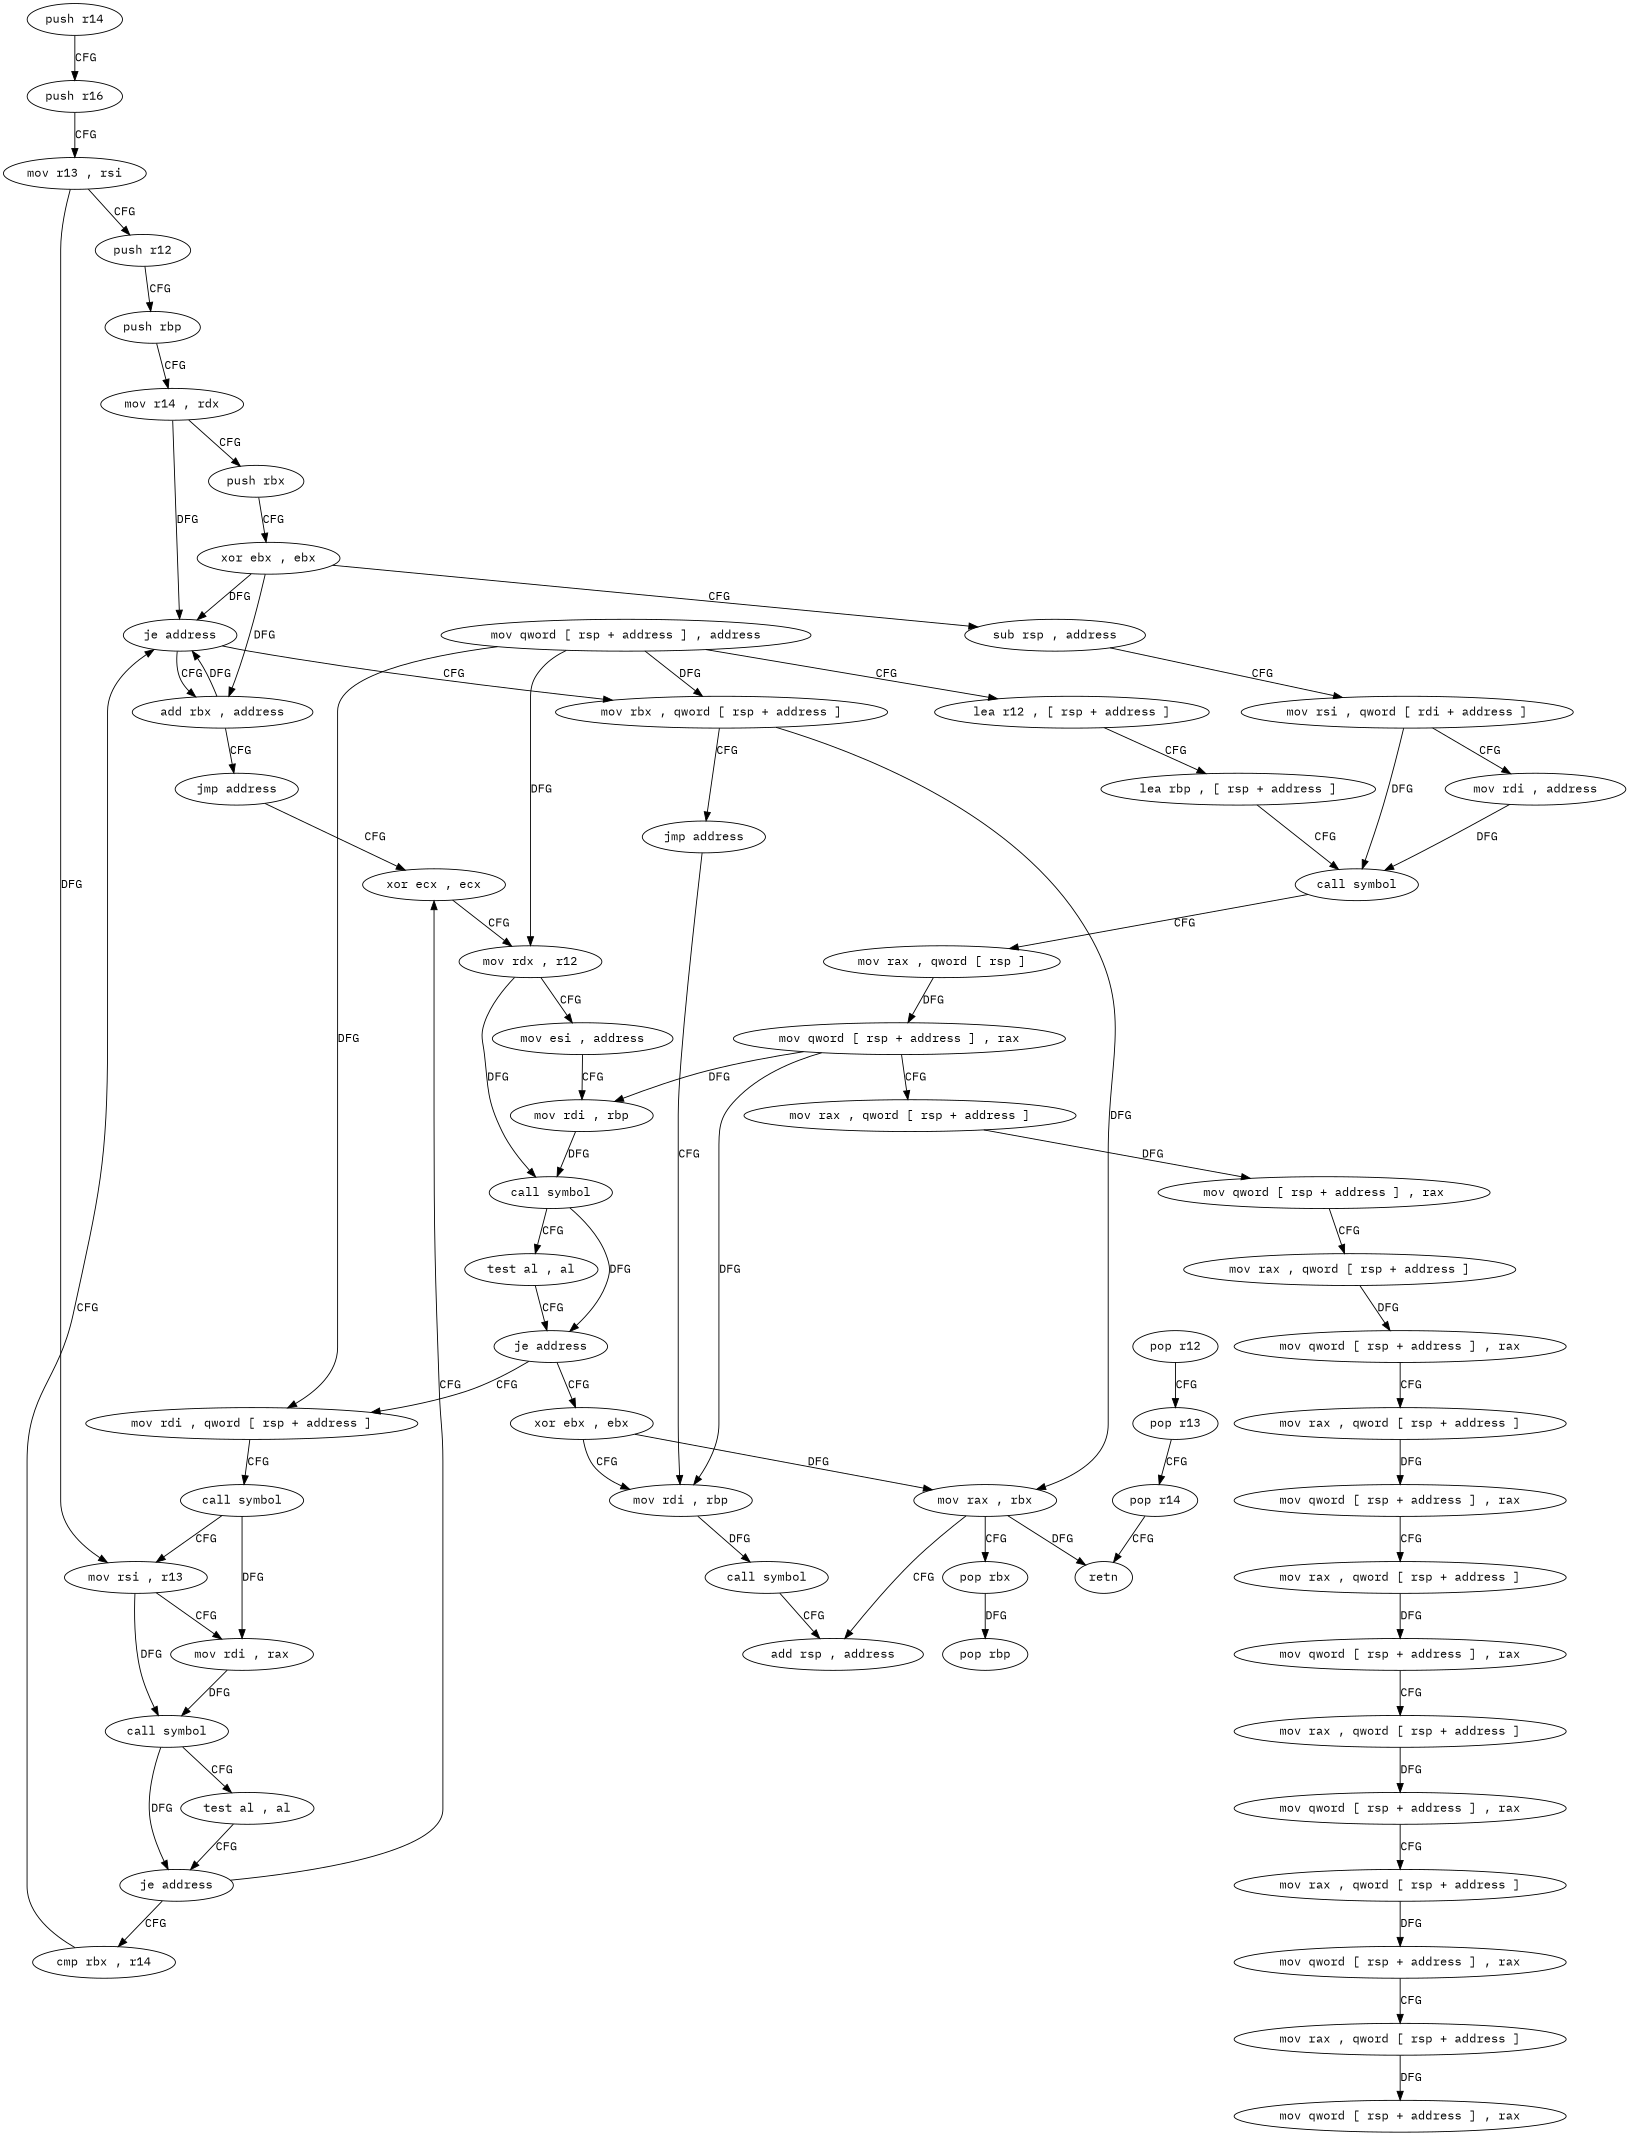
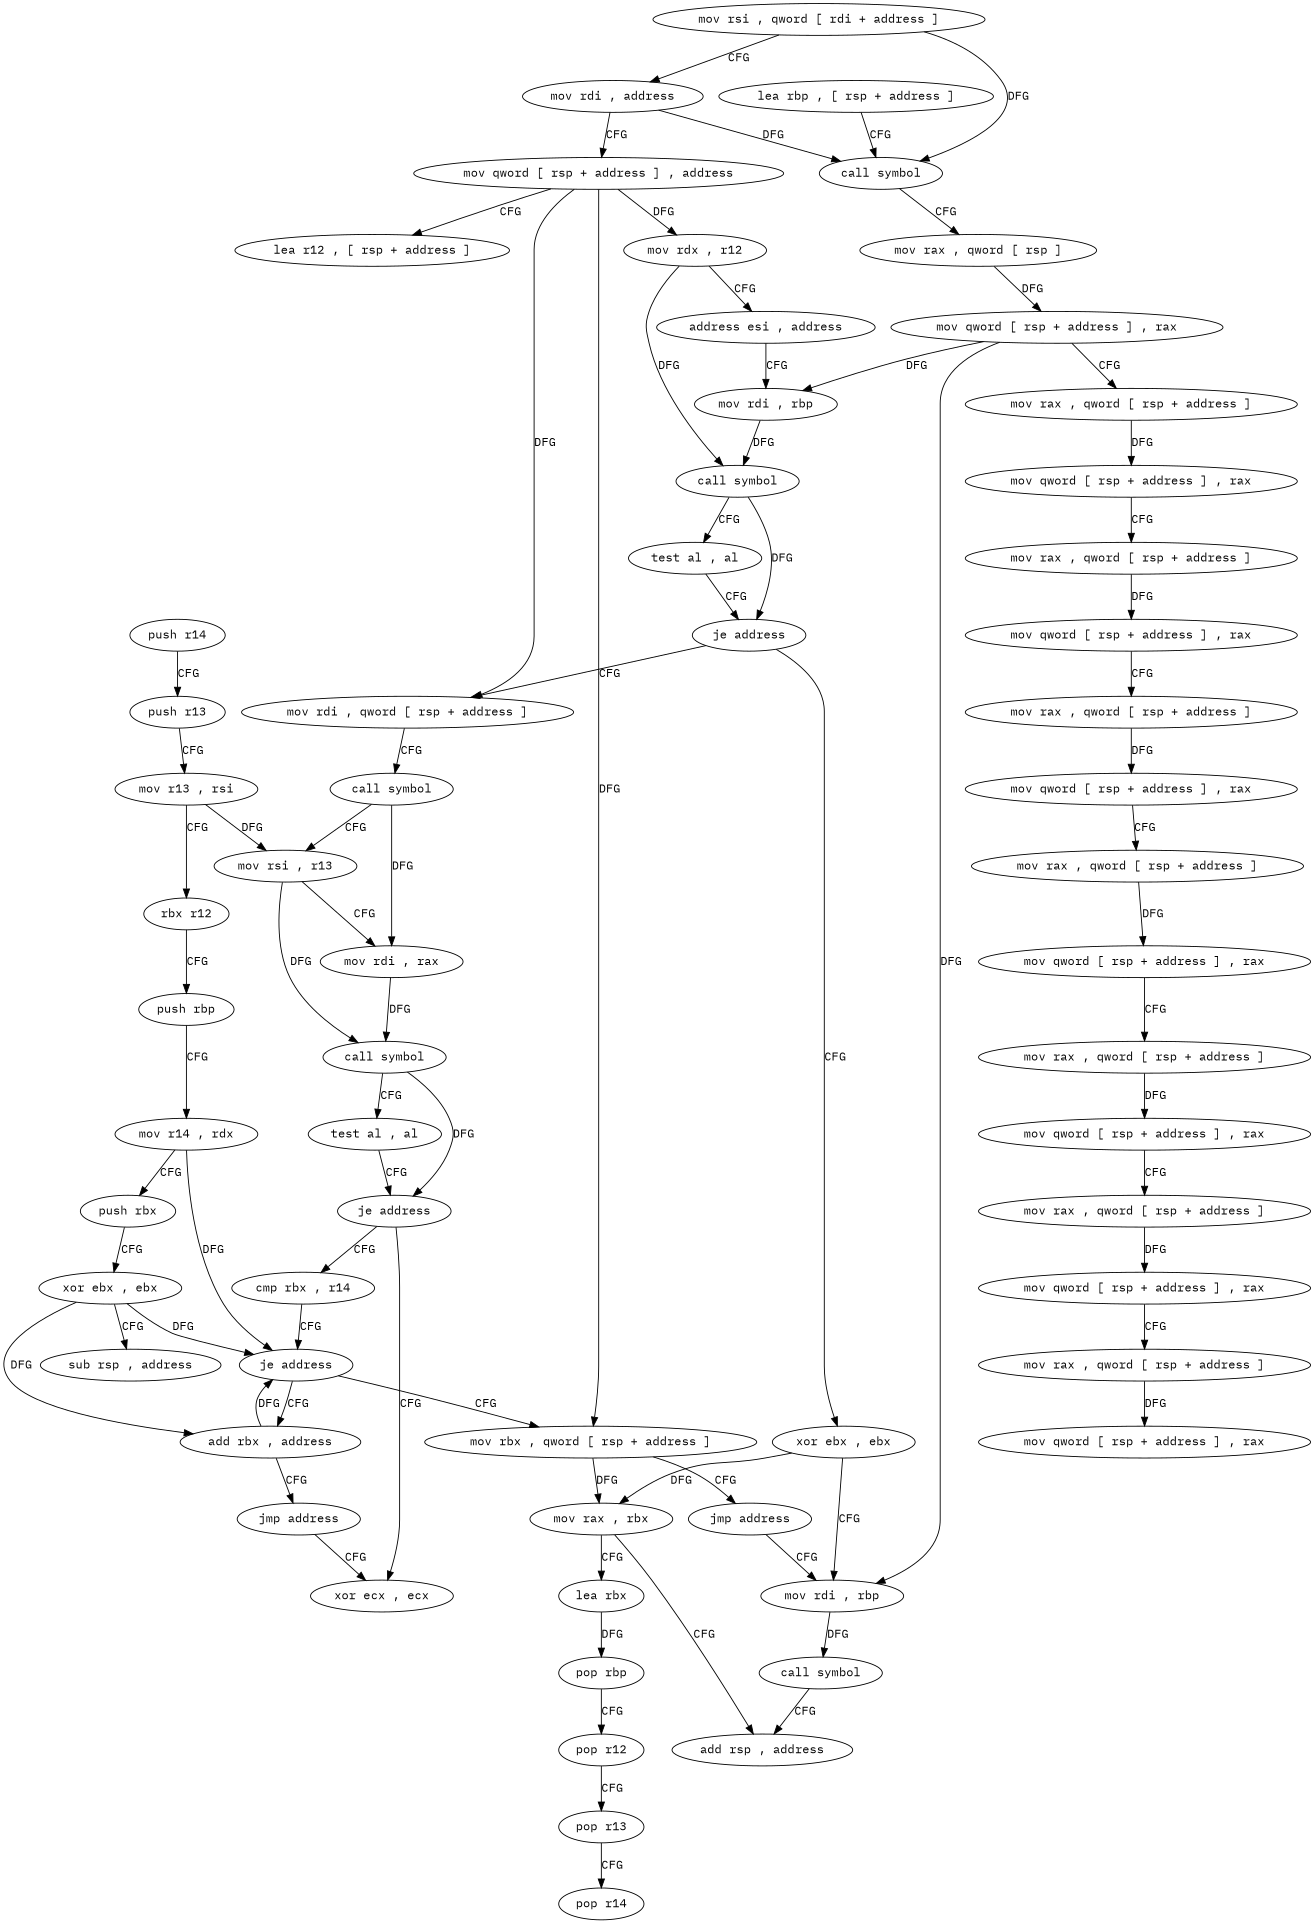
node "push r16": label "push r16" -> "push r13"
edge "mov rdi , address" -> "mov qword [ rsp + address ] , address": added, label "CFG"
node "push r12": label "push r12" -> "rbx r12"
edge "sub rsp , address" -> "mov rsi , qword [ rdi + address ]": removed, label "CFG"
edge "lea r12 , [ rsp + address ]" -> "lea rbp , [ rsp + address ]": removed, label "CFG"
edge "xor ecx , ecx" -> "mov rdx , r12": removed, label "CFG"
node "mov esi , address": label "mov esi , address" -> "address esi , address"
node "pop rbx": label "pop rbx" -> "lea rbx"
node "retn": removed
edge "pop rbp" -> "pop r12": added, label "CFG"
